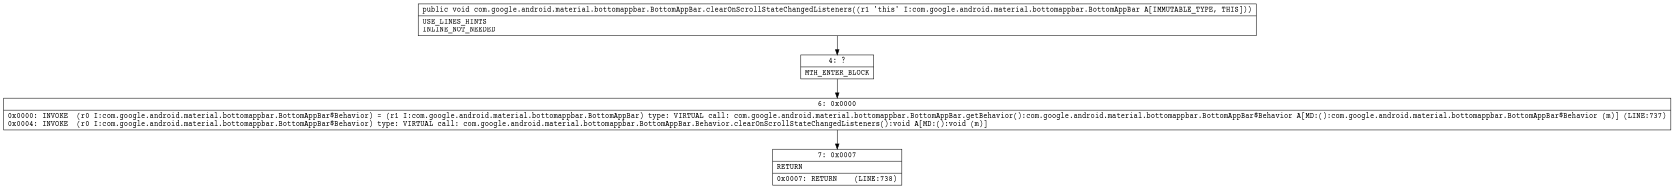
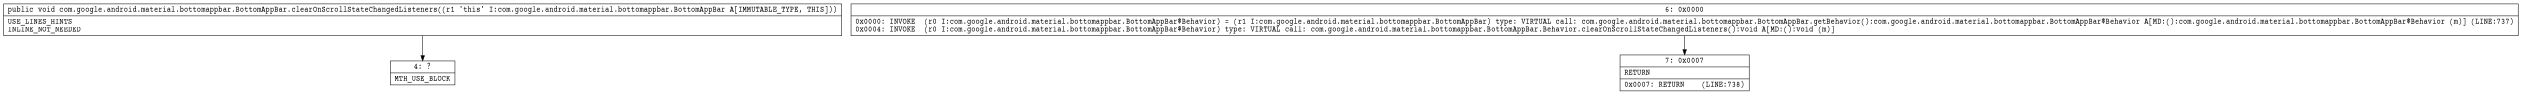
node "4: ?": text "MTH_ENTER_BLOCK" -> "MTH_USE_BLOCK"
edge "4: ?" -> "6: 0x0000": removed
